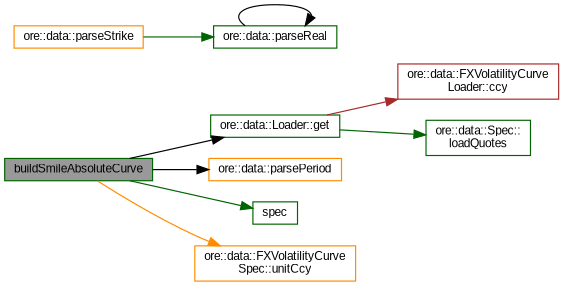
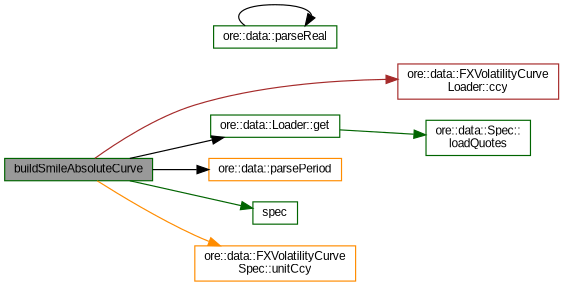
node "ore::data::parseStrike": removed
edge "ore::data::Loader::get" -> "ore::data::FXVolatilityCurve Loader::ccy": now "buildSmileAbsoluteCurve" -> "ore::data::FXVolatilityCurve Loader::ccy"
